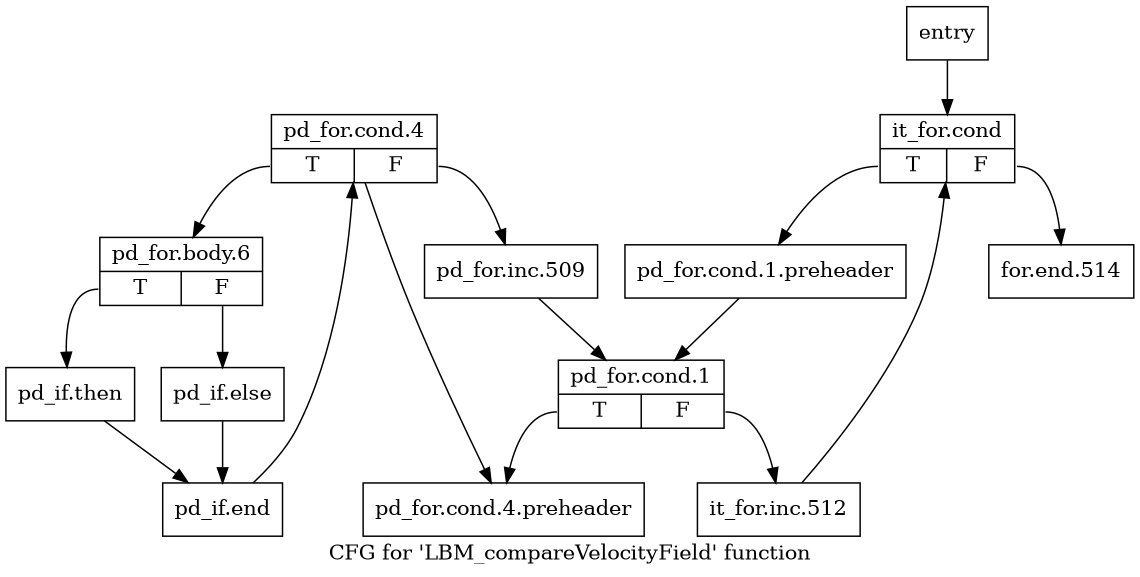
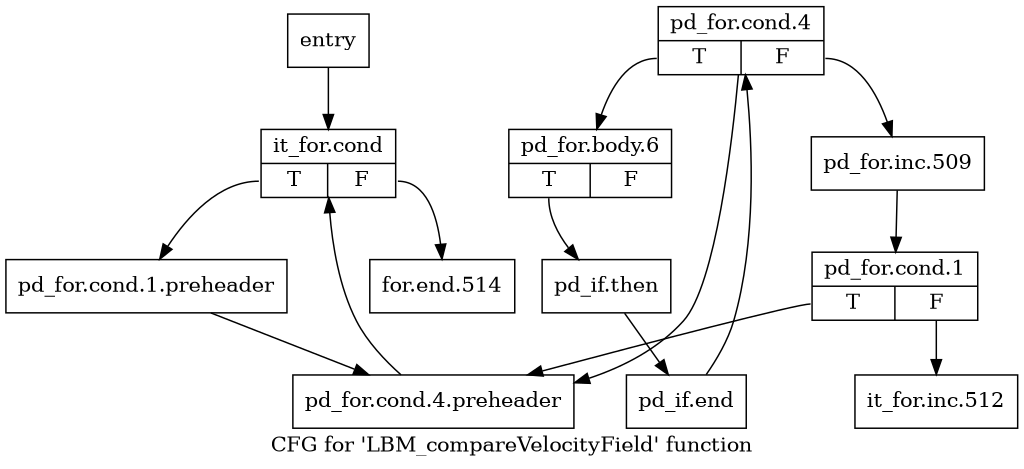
edge "pd_for.cond.1.preheader" -> "pd_for.cond.1": now "pd_for.cond.1.preheader" -> "pd_for.cond.4.preheader"
edge "it_for.inc.512" -> "it_for.cond": now "pd_for.cond.4.preheader" -> "it_for.cond"
node "pd_if.else": removed
